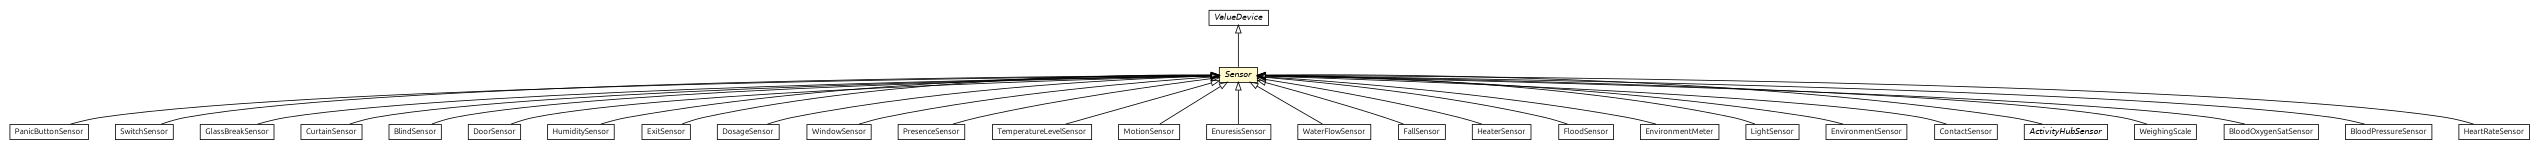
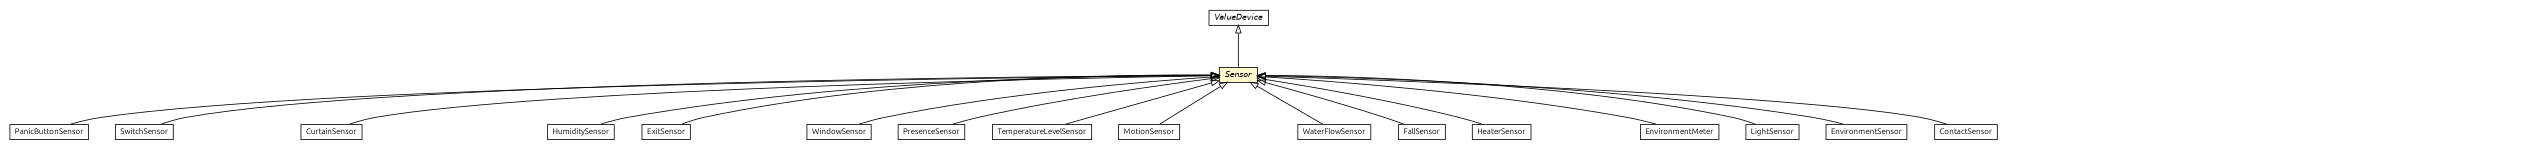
node "GlassBreakSensor": removed
node "BlindSensor": removed
node "DoorSensor": removed
node "DosageSensor": removed
node "EnuresisSensor": removed
node "FloodSensor": removed
node "ActivityHubSensor": removed
node "WeighingScale": removed
node "BloodOxygenSatSensor": removed
node "BloodPressureSensor": removed
node "HeartRateSensor": removed
